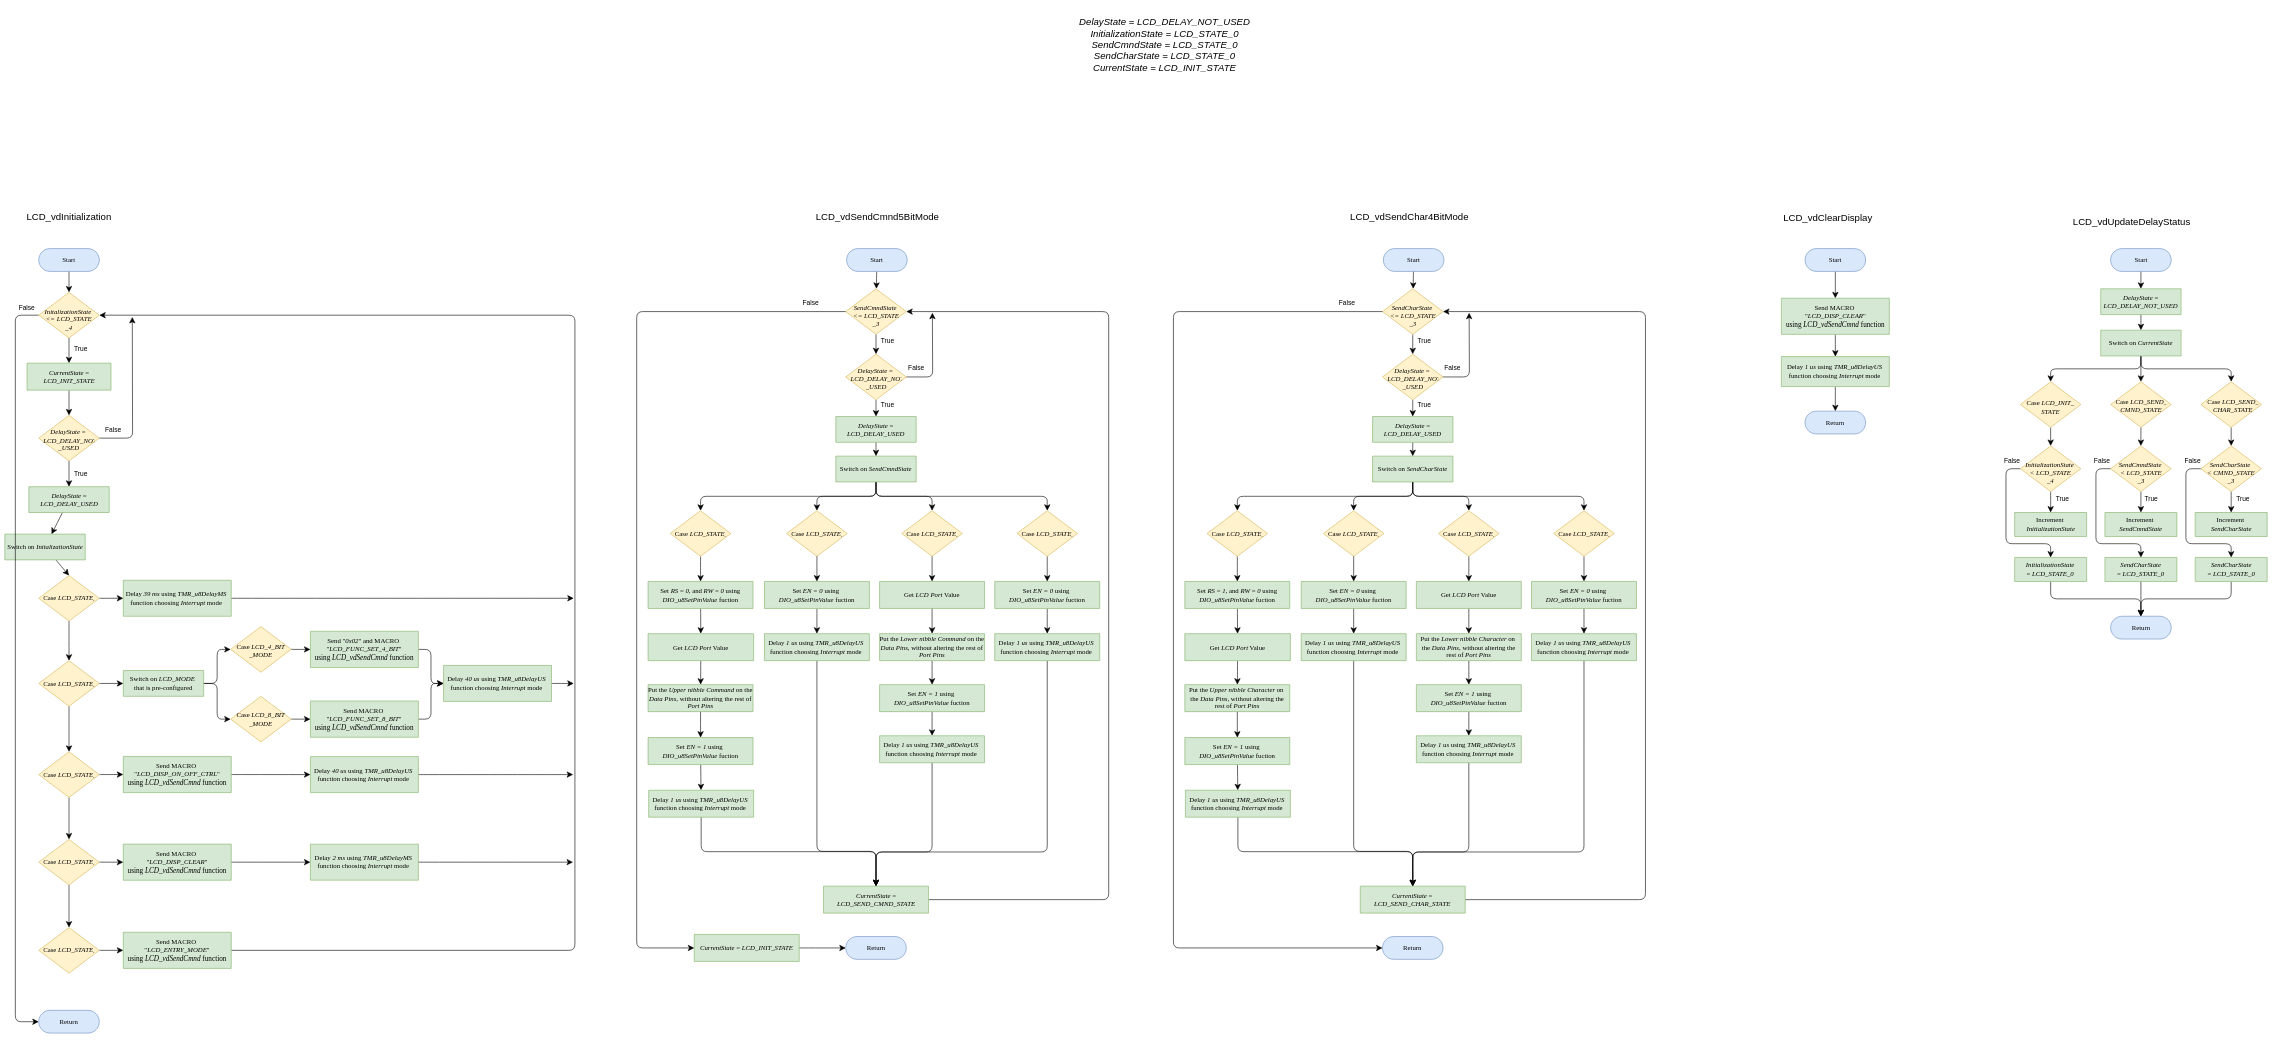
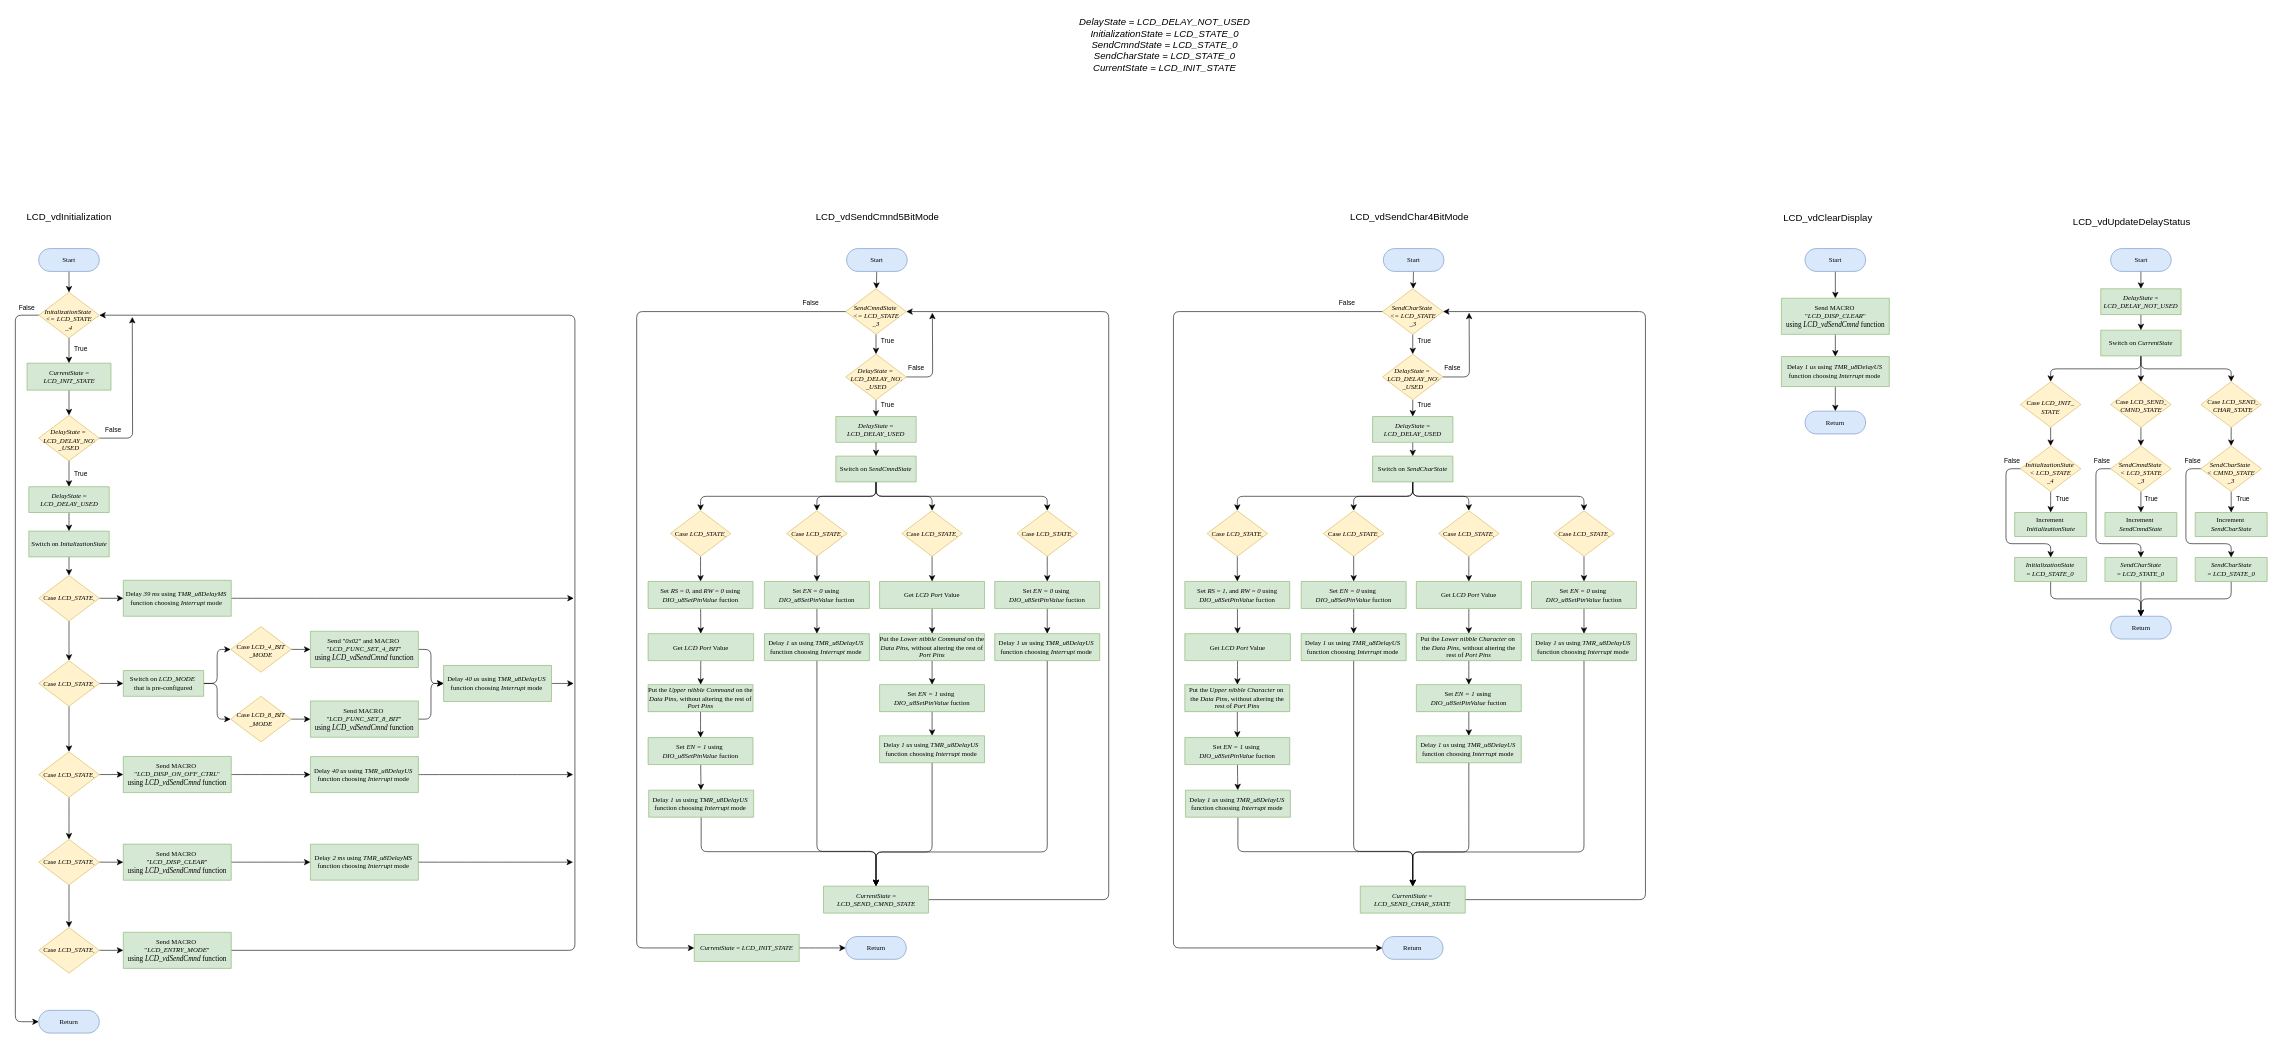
node "Switch on InitalizationState": moved (44, 547) -> (68, 544)
